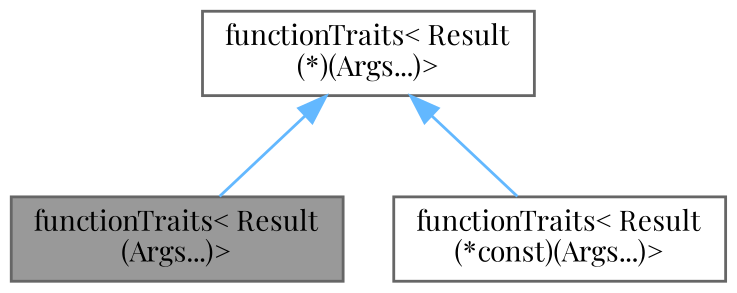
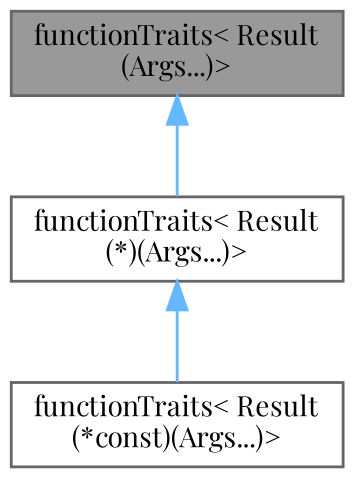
edge "functionTraits< Result (Args...)>" -> "functionTraits< Result (*)(Args...)>": reversed
